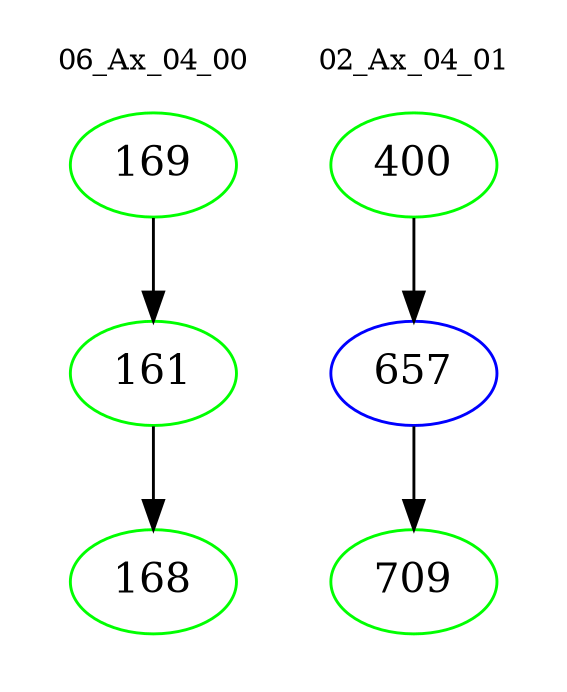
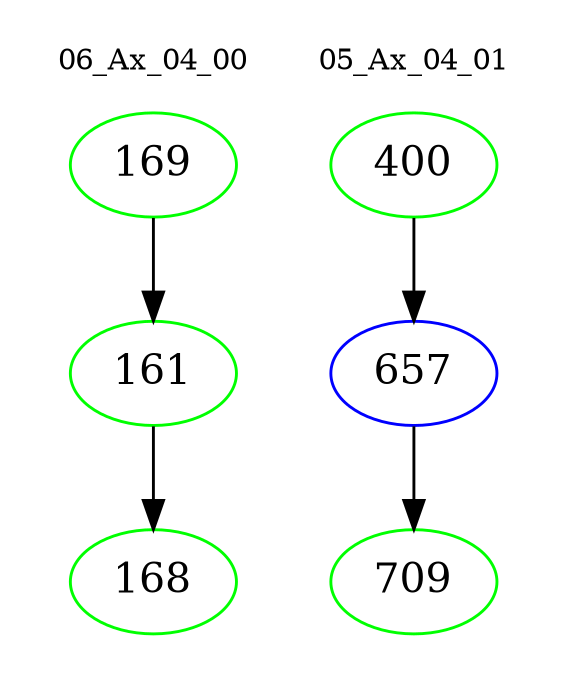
cluster "02_Ax_04_01": label "02_Ax_04_01" -> "05_Ax_04_01"
